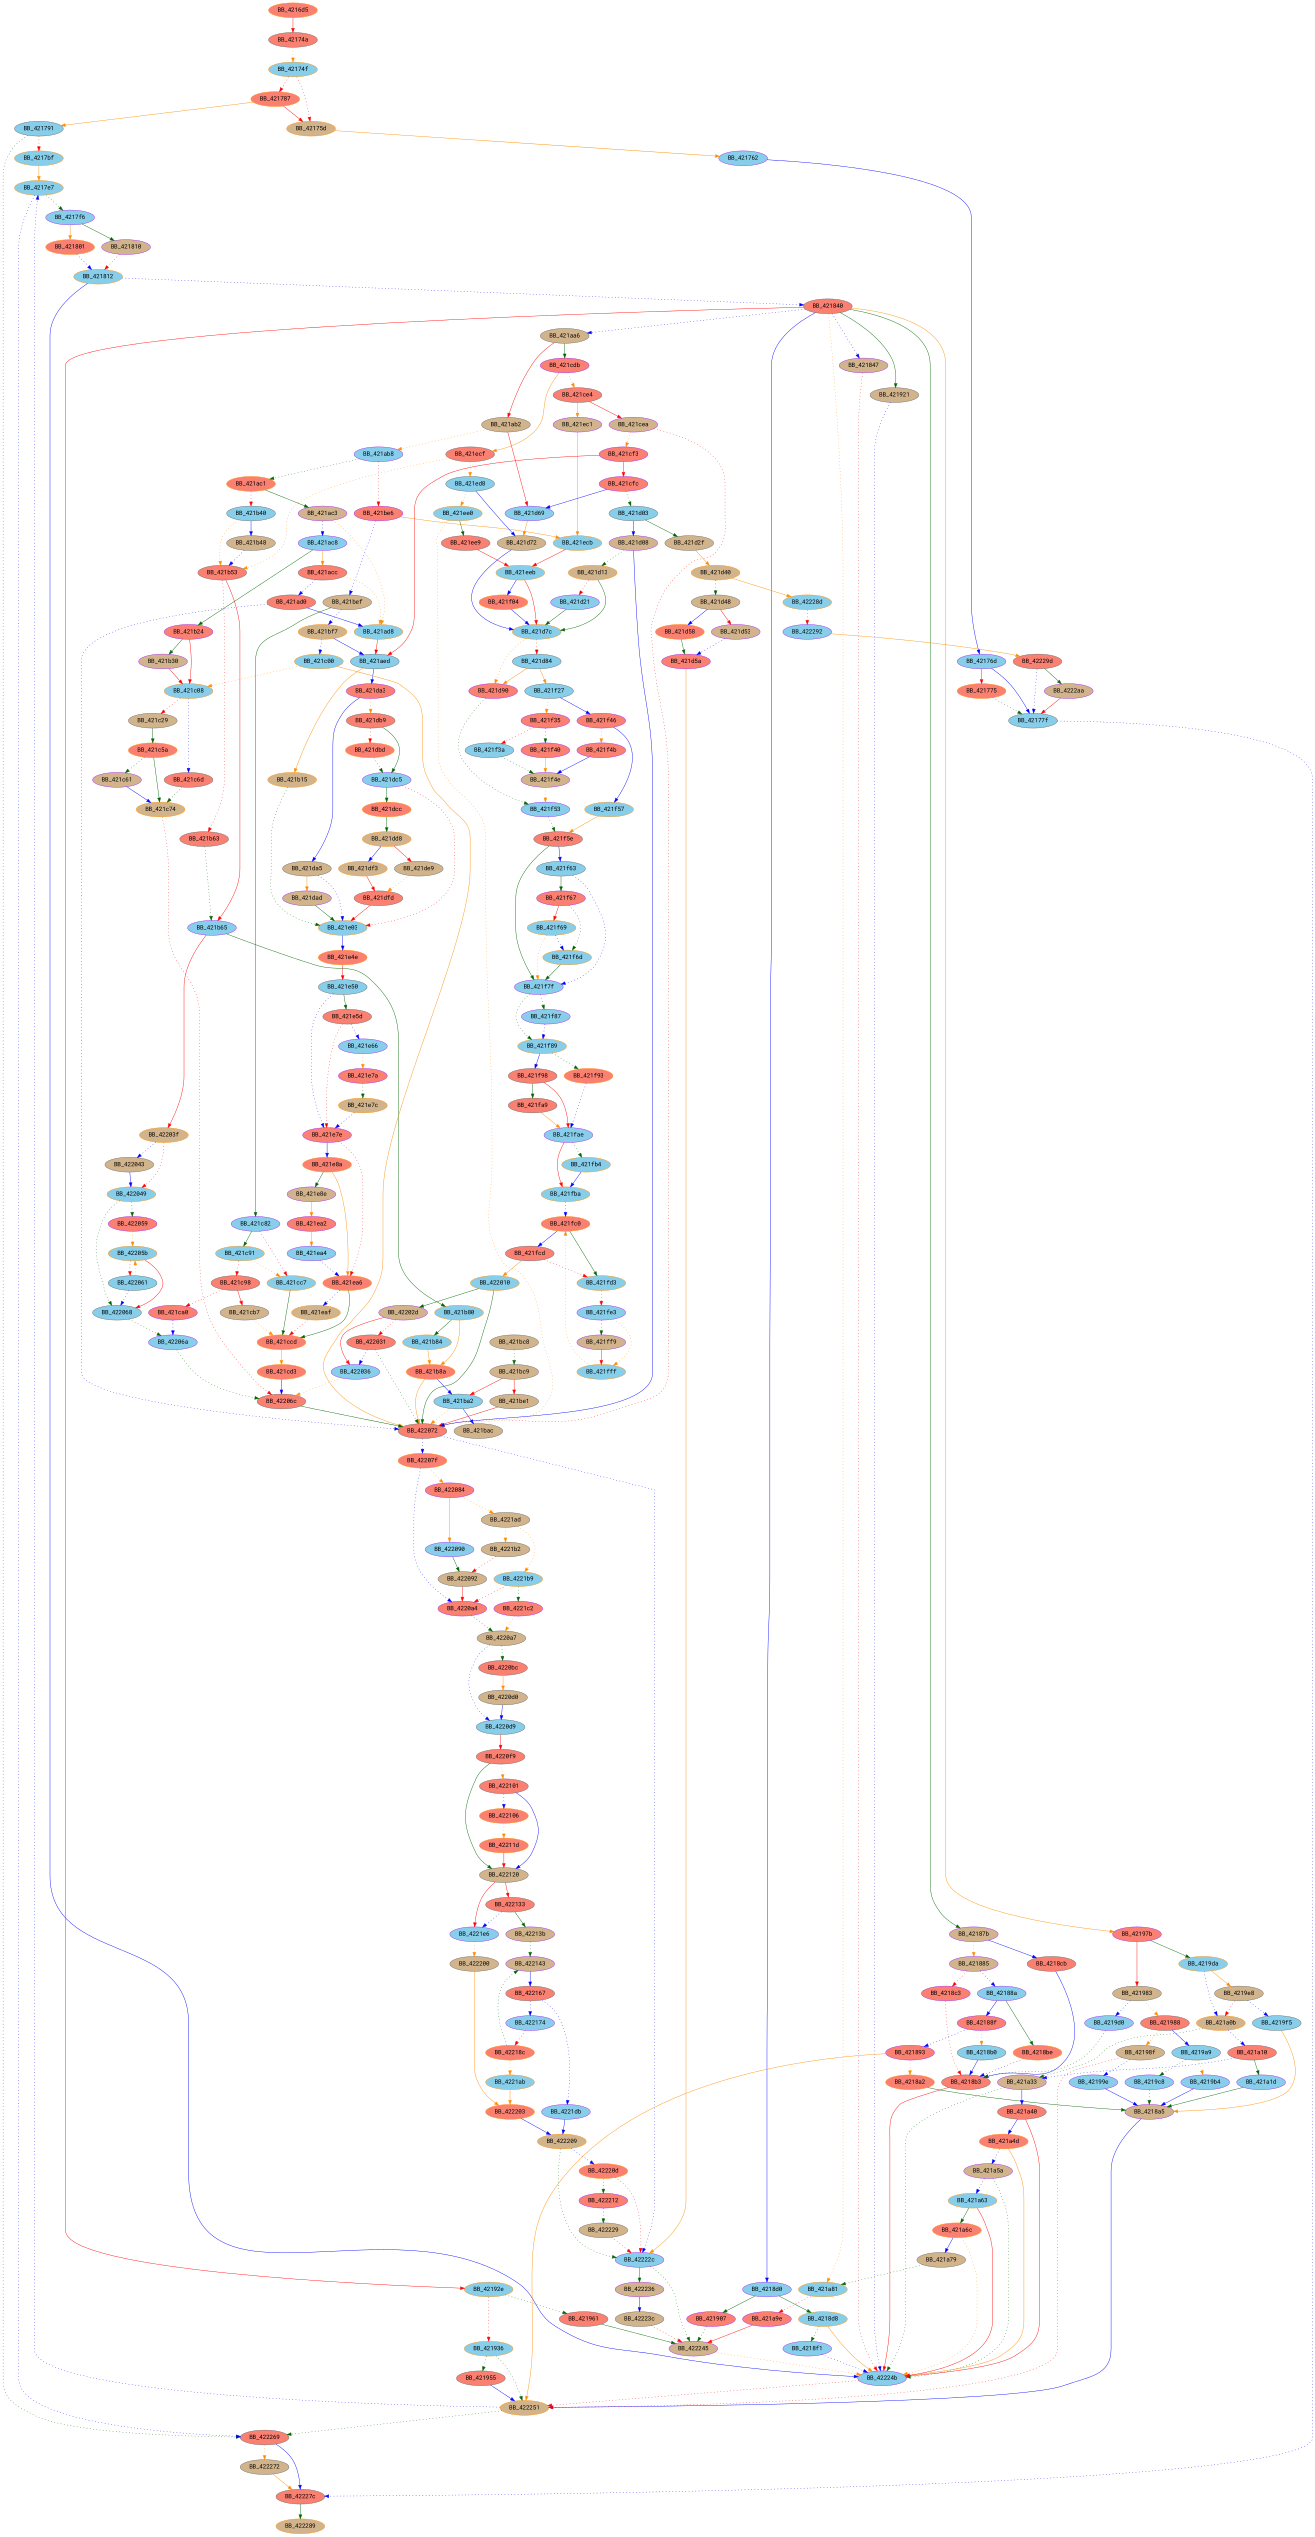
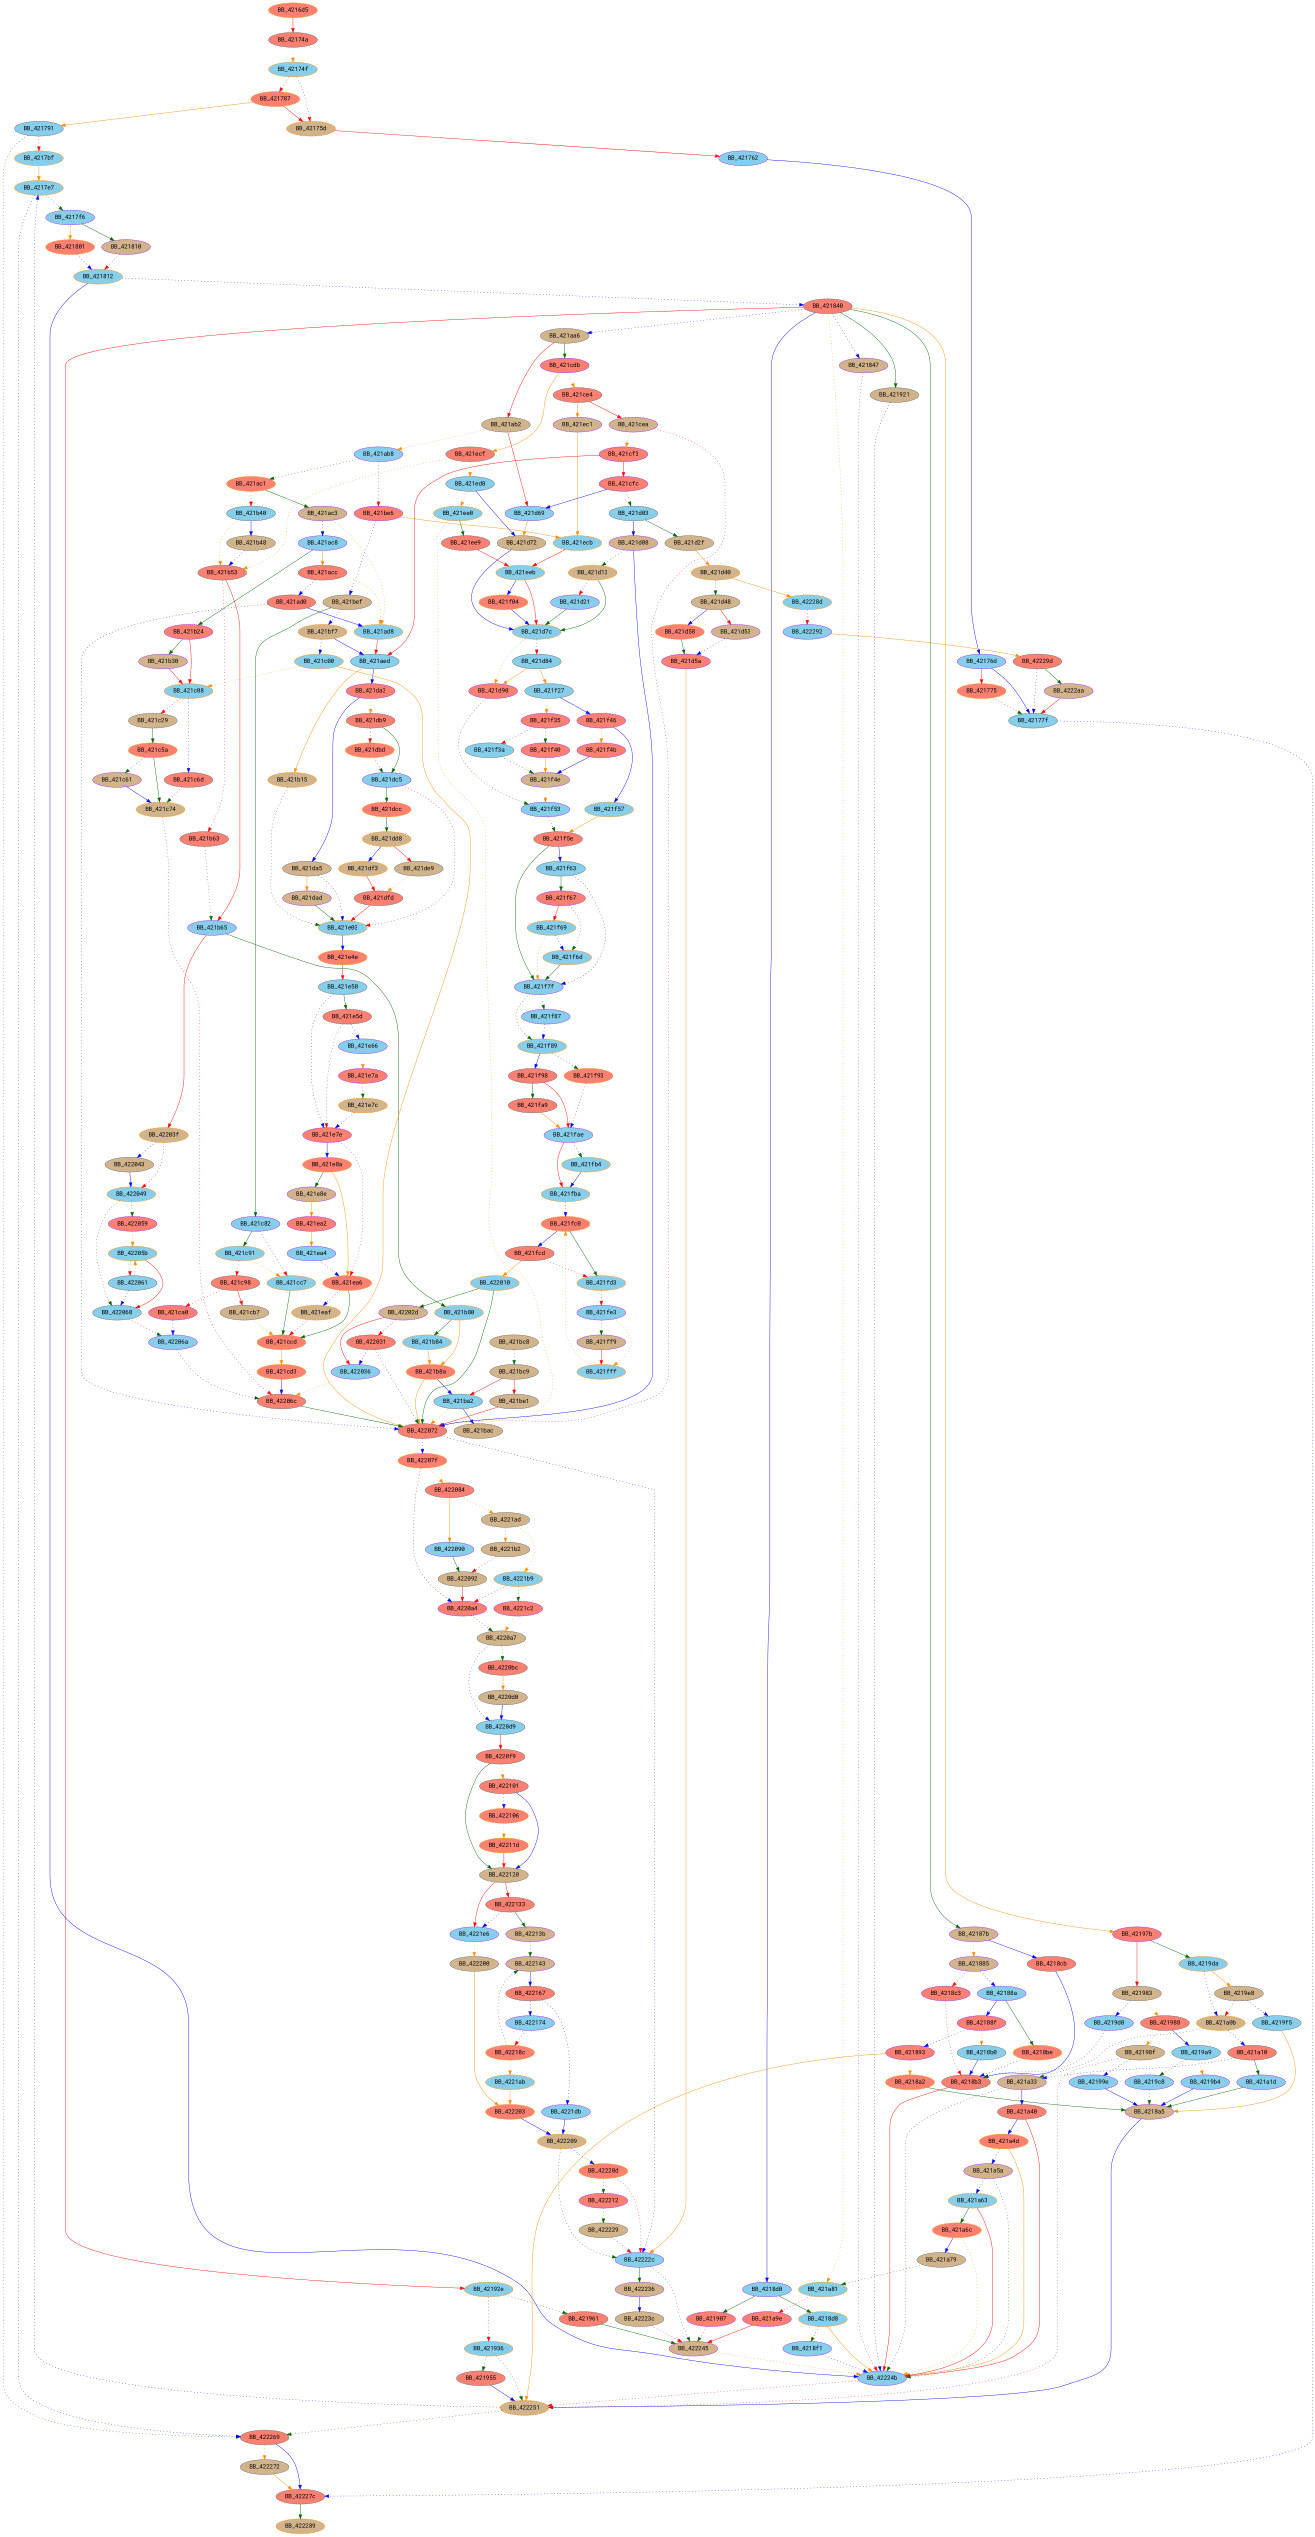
edge "BB_42175d" -> "BB_421762": color darkorange -> red
node "BB_422084": color purple -> gray40
